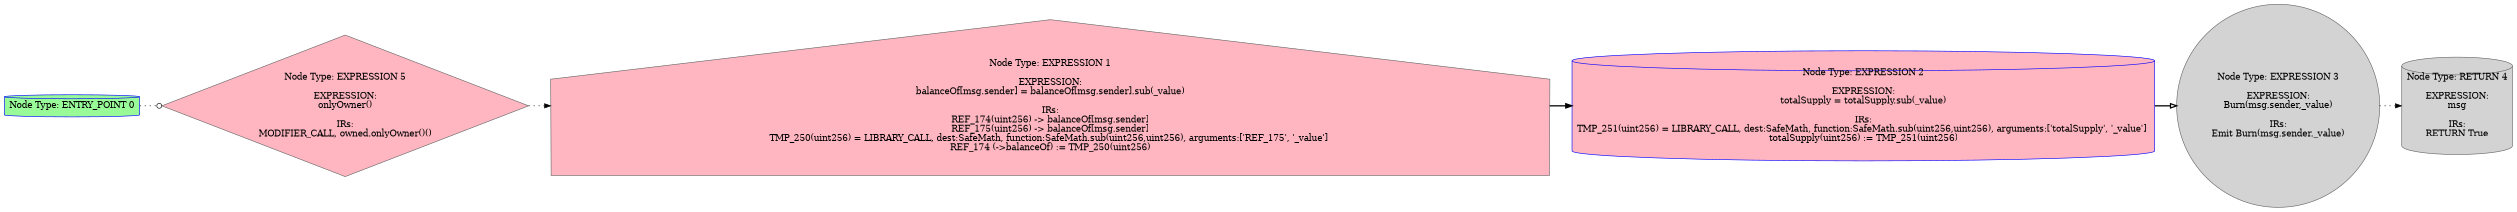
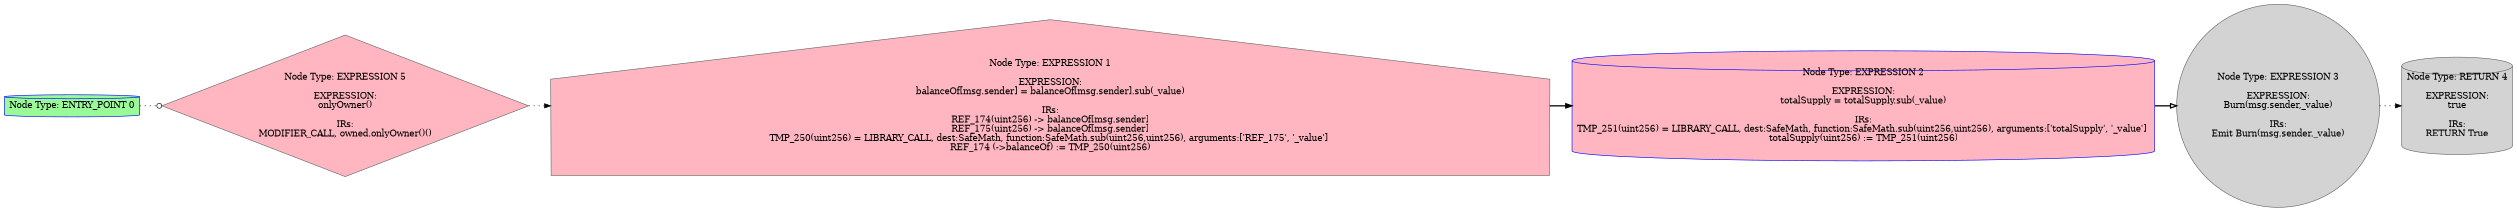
node "Node Type: RETURN 4 EXPRESSION: msg IRs: RETURN True": label "Node Type: RETURN 4 EXPRESSION: msg IRs: RETURN True" -> "Node Type: RETURN 4 EXPRESSION: true IRs: RETURN True"
